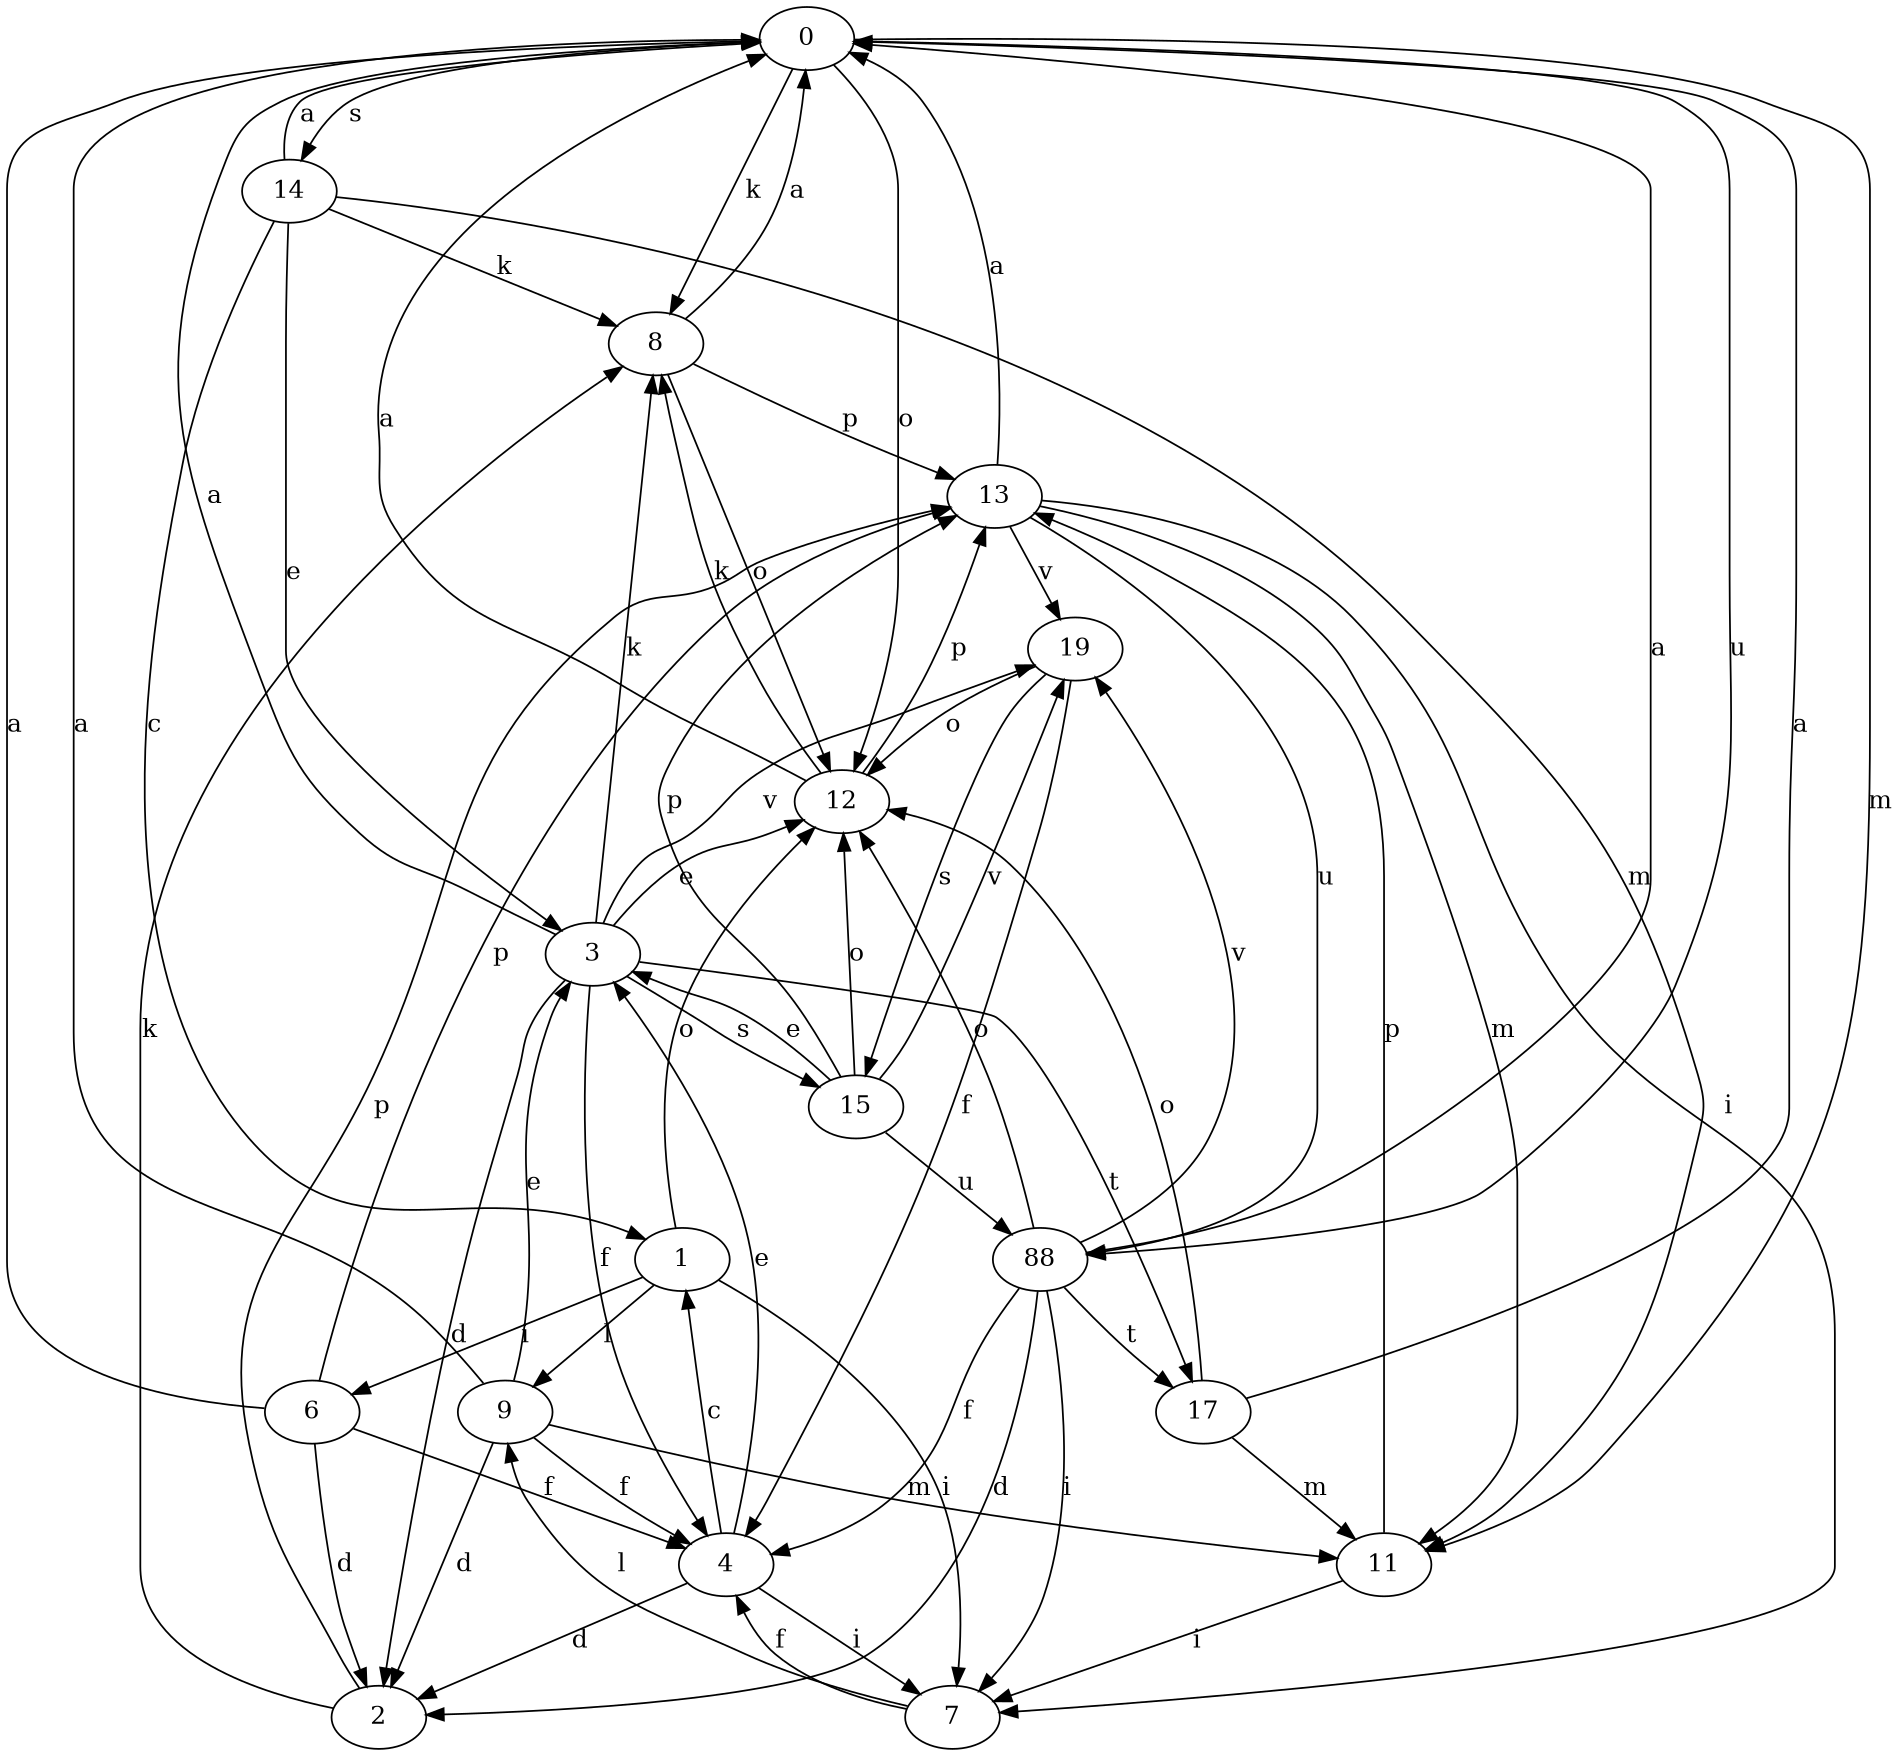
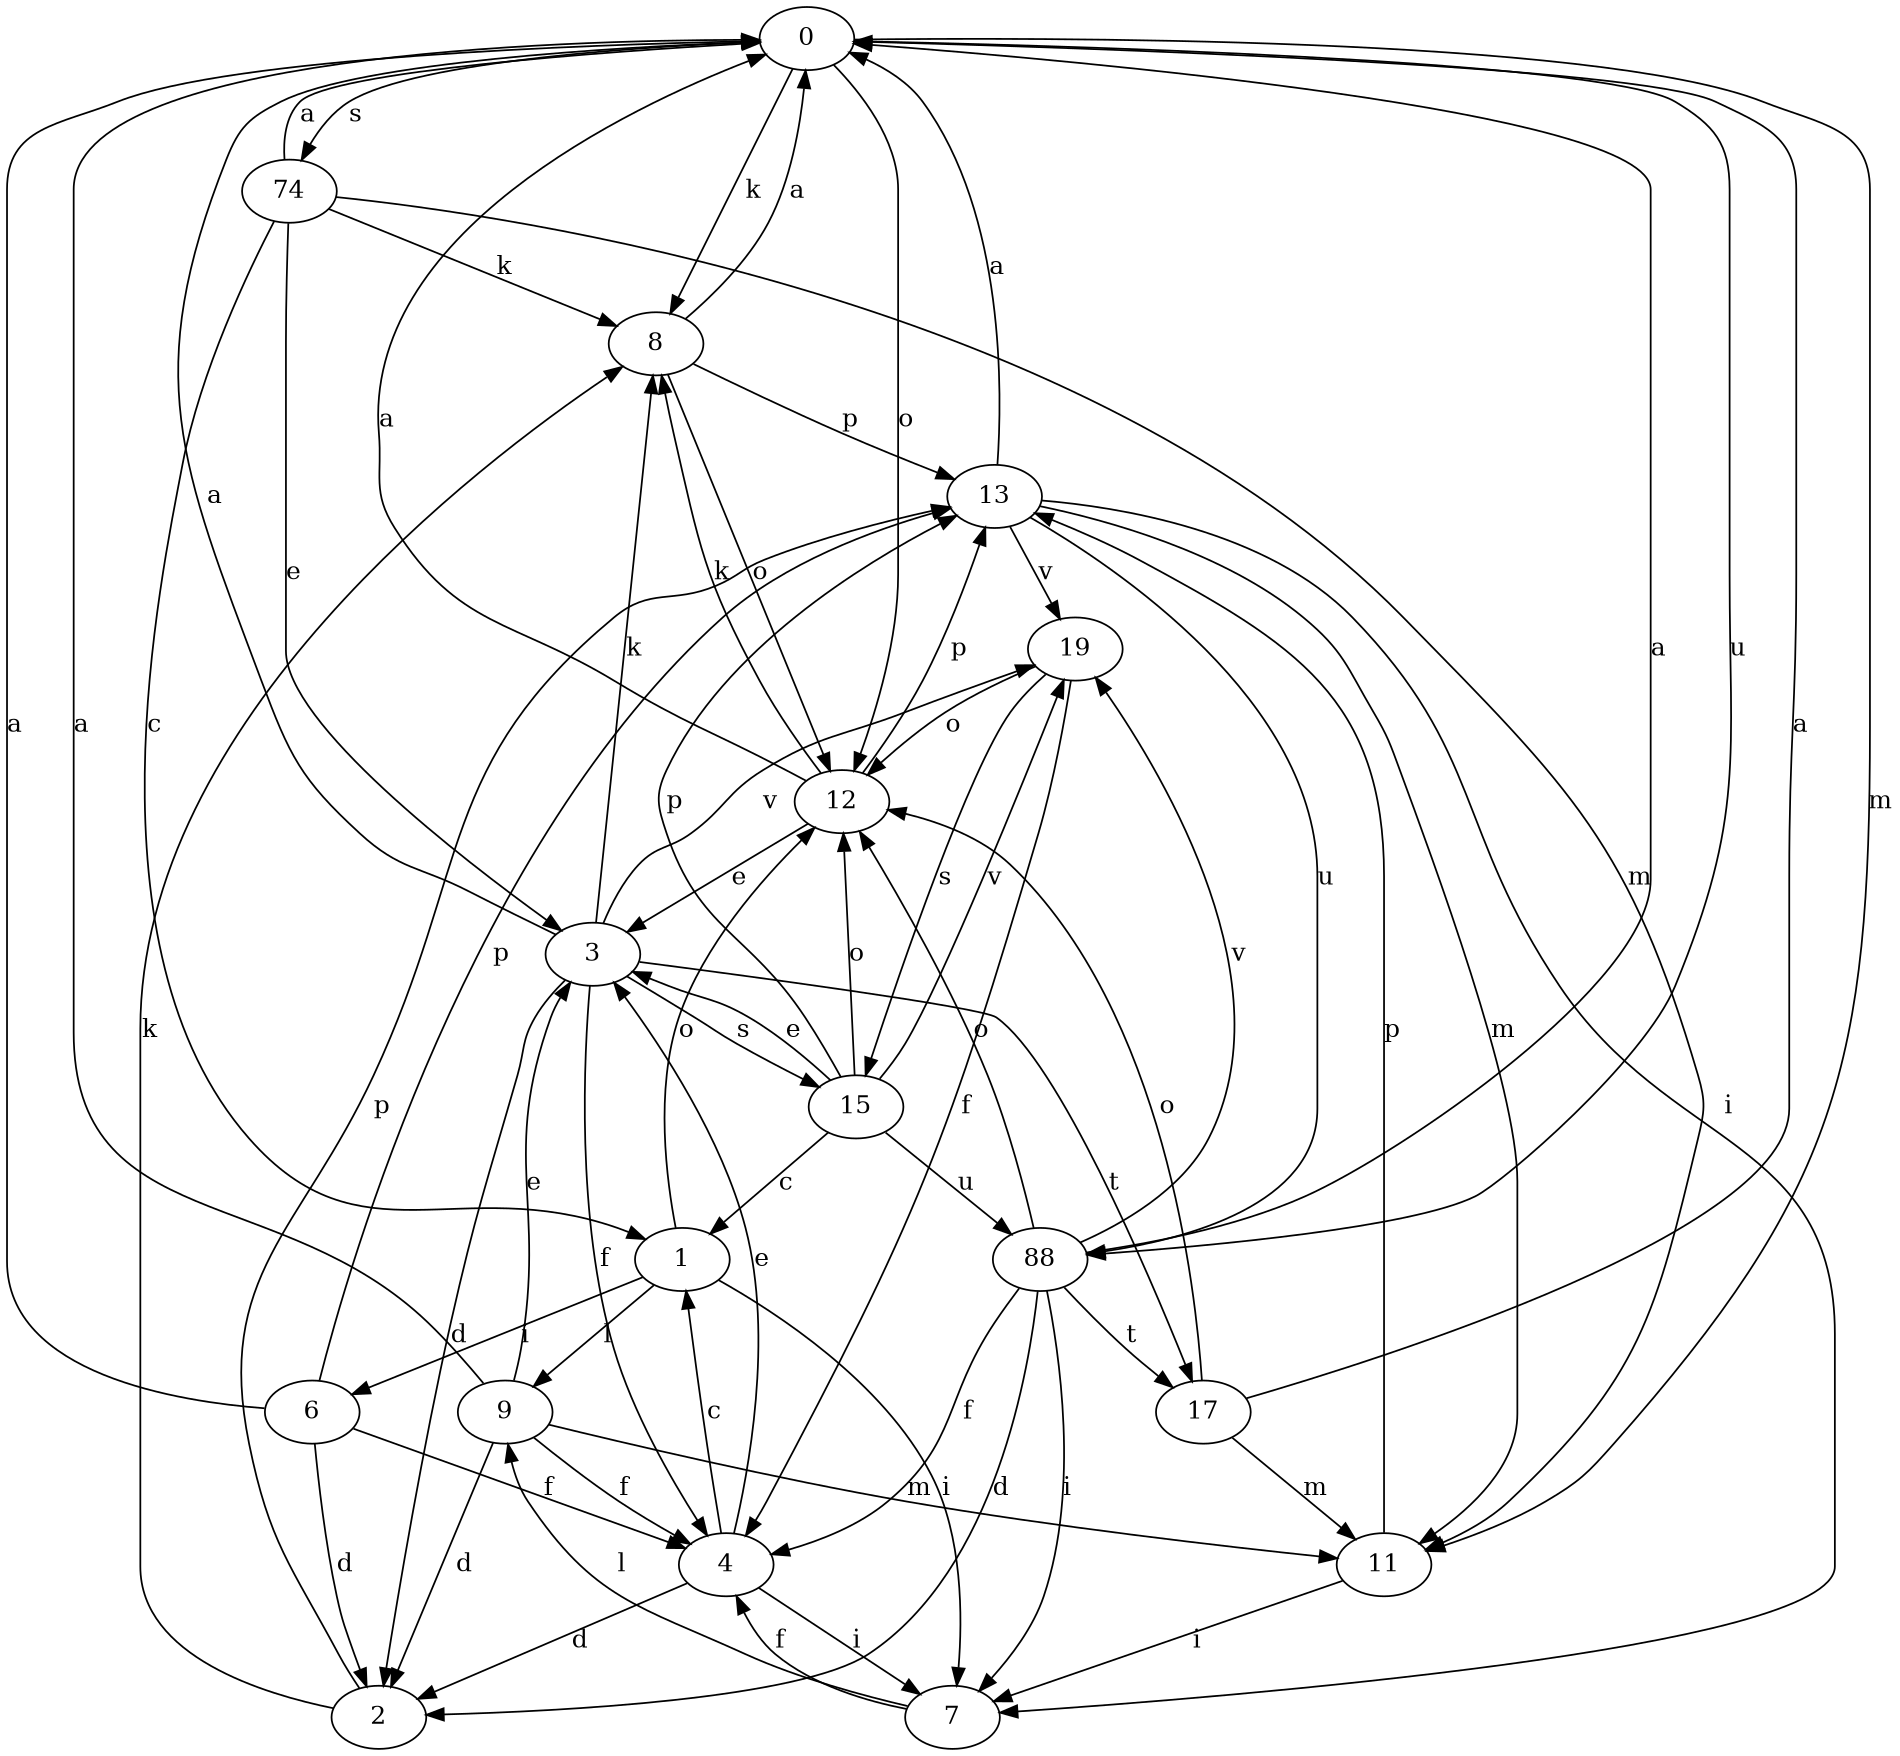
node "14": label "14" -> "74"
edge "3" -> "12": reversed
edge "15" -> "1": added, label "c"
